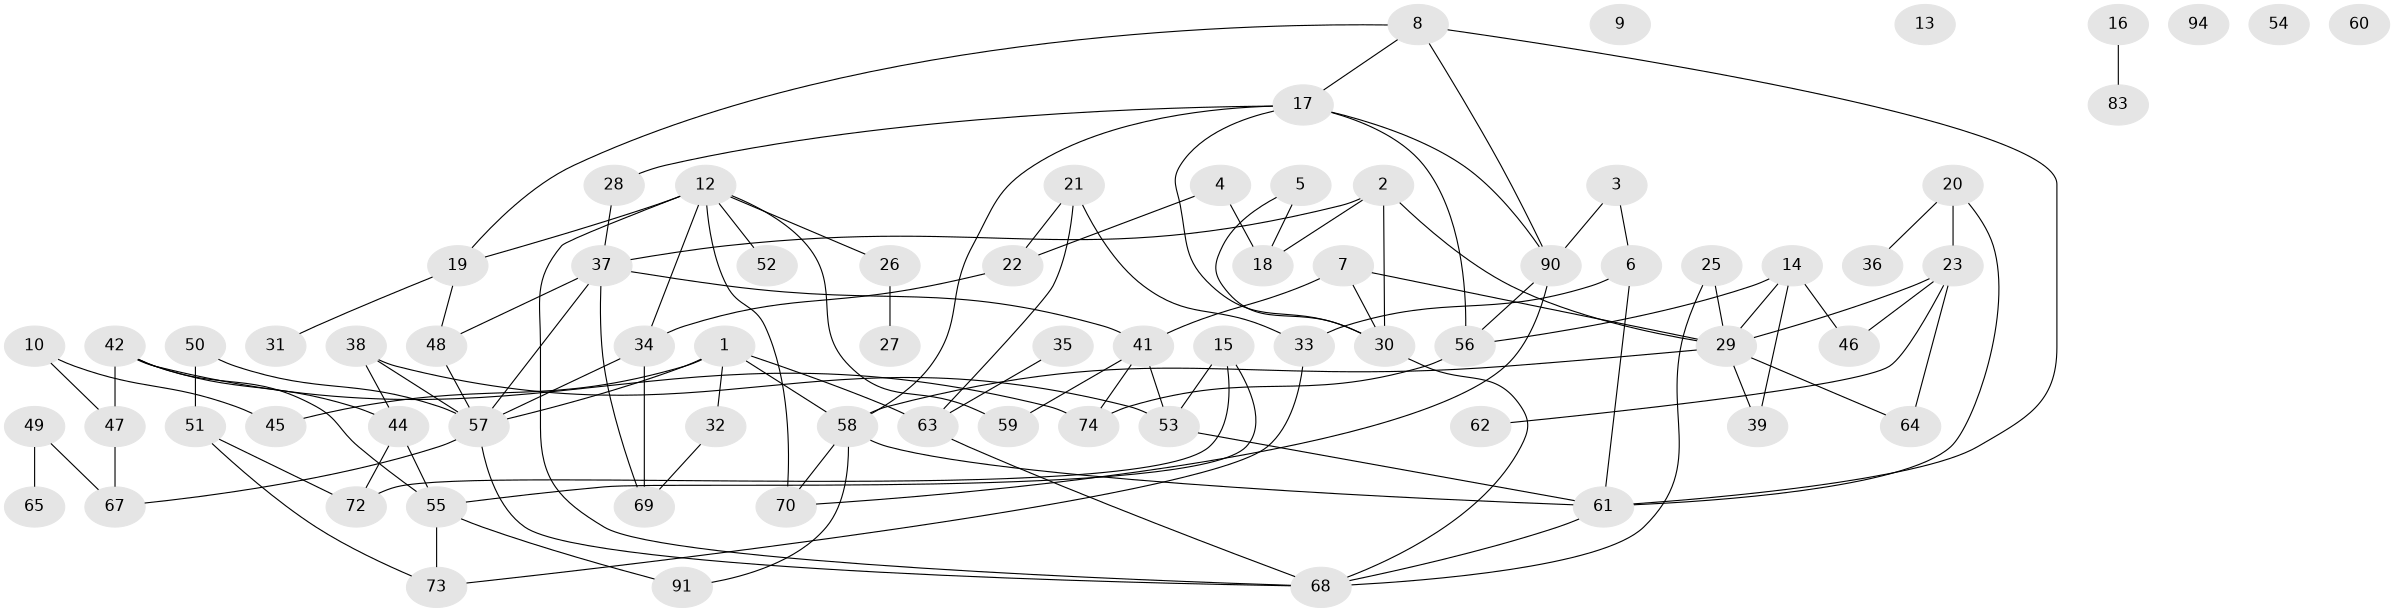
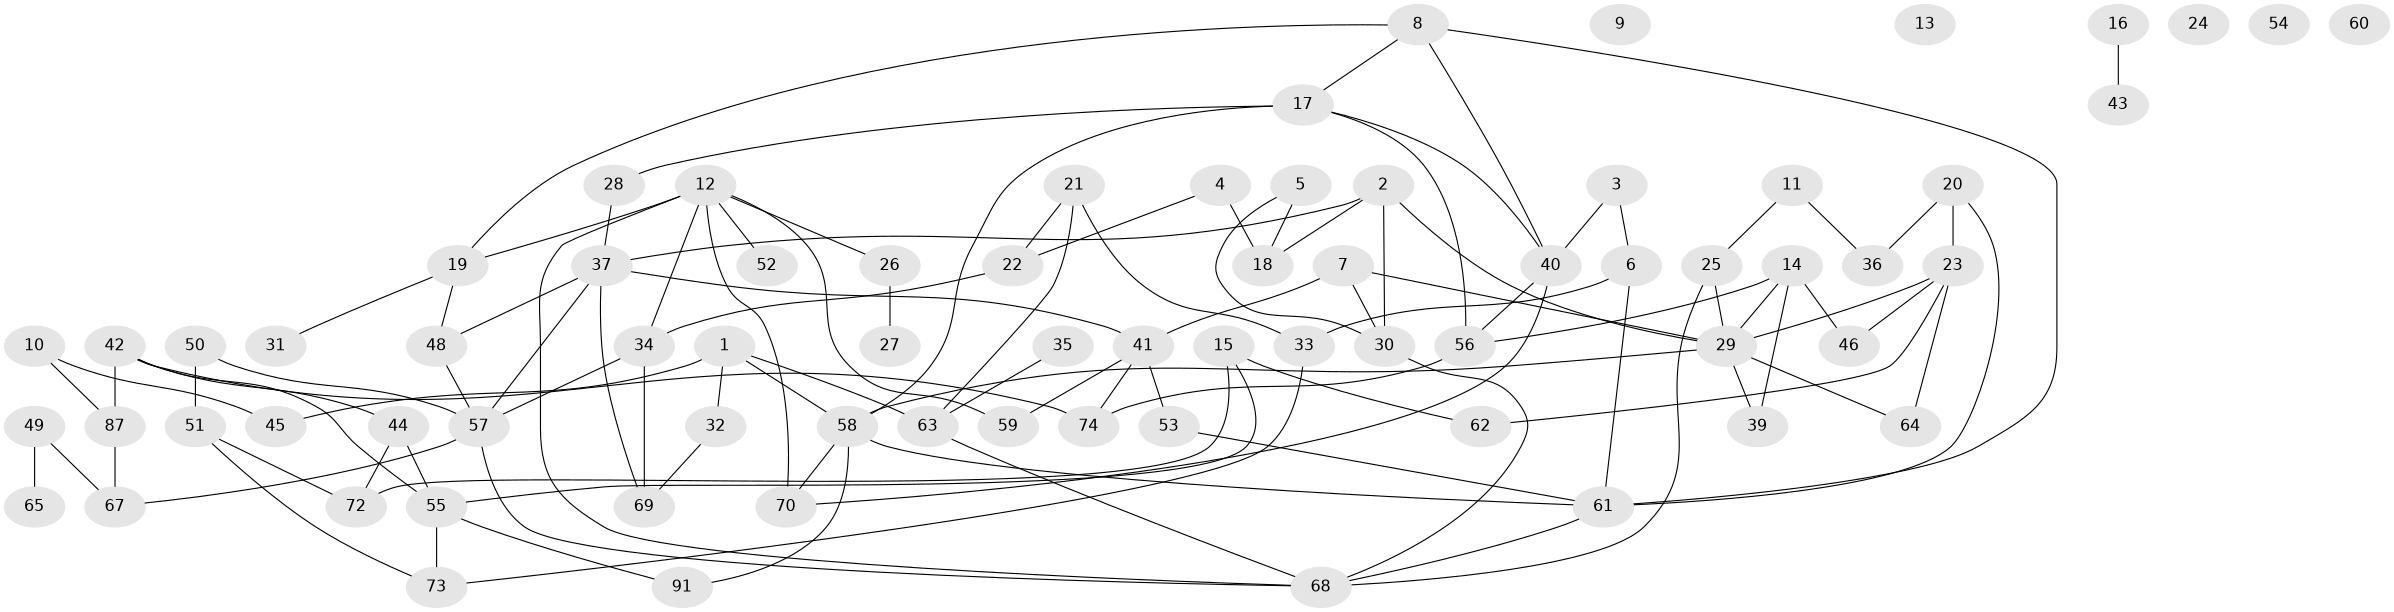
node "94": label "94" -> "24"
node "83": label "83" -> "43"
node "11": added
edge "17" -- "30": removed
node "90": label "90" -> "40"
node "38": removed
edge "15" -- "53": now "15" -- "62"
edge "1" -- "57": removed
node "47": label "47" -> "87"
